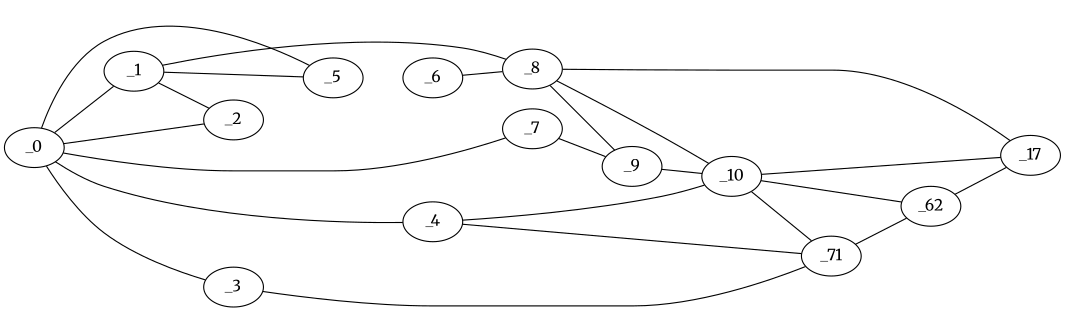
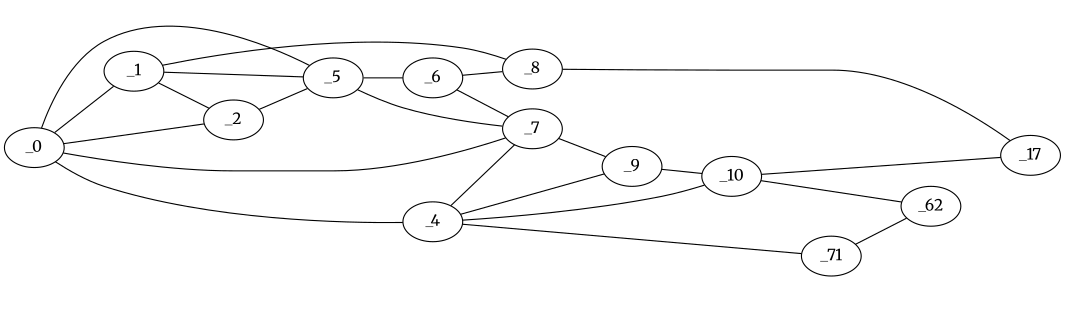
edge "_5" -- "_6": added
edge "_5" -- "_2": added
edge "_6" -- "_7": added
edge "_5" -- "_7": added
edge "_8" -- "_9": now "_4" -- "_9"
edge "_8" -- "_10": removed
edge "_7" -- "_4": added
edge "_17" -- "_62": removed
edge "_10" -- "_71": removed
node "_3": removed
